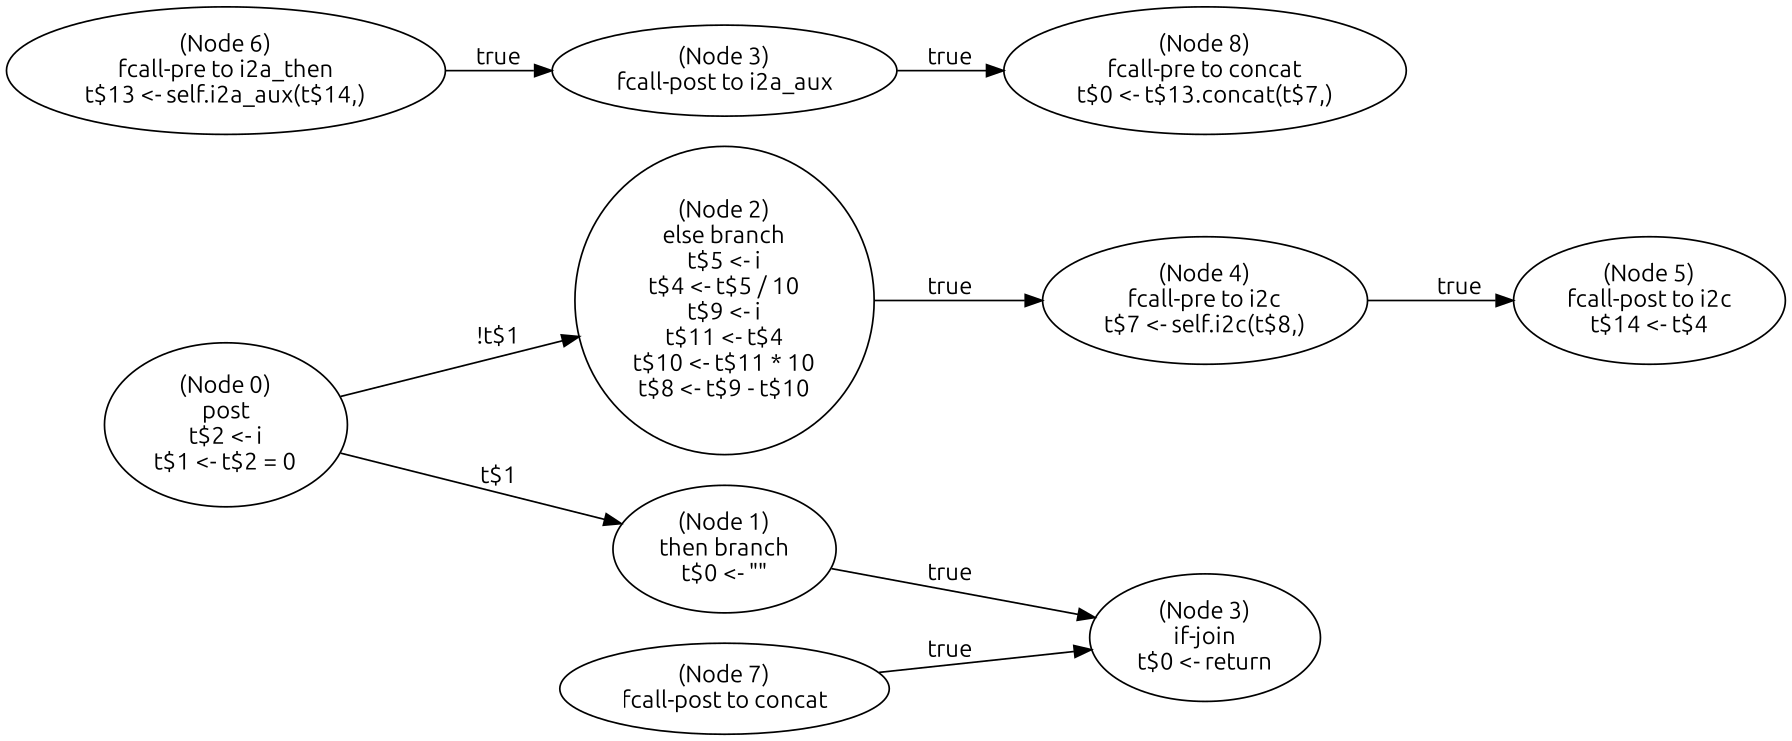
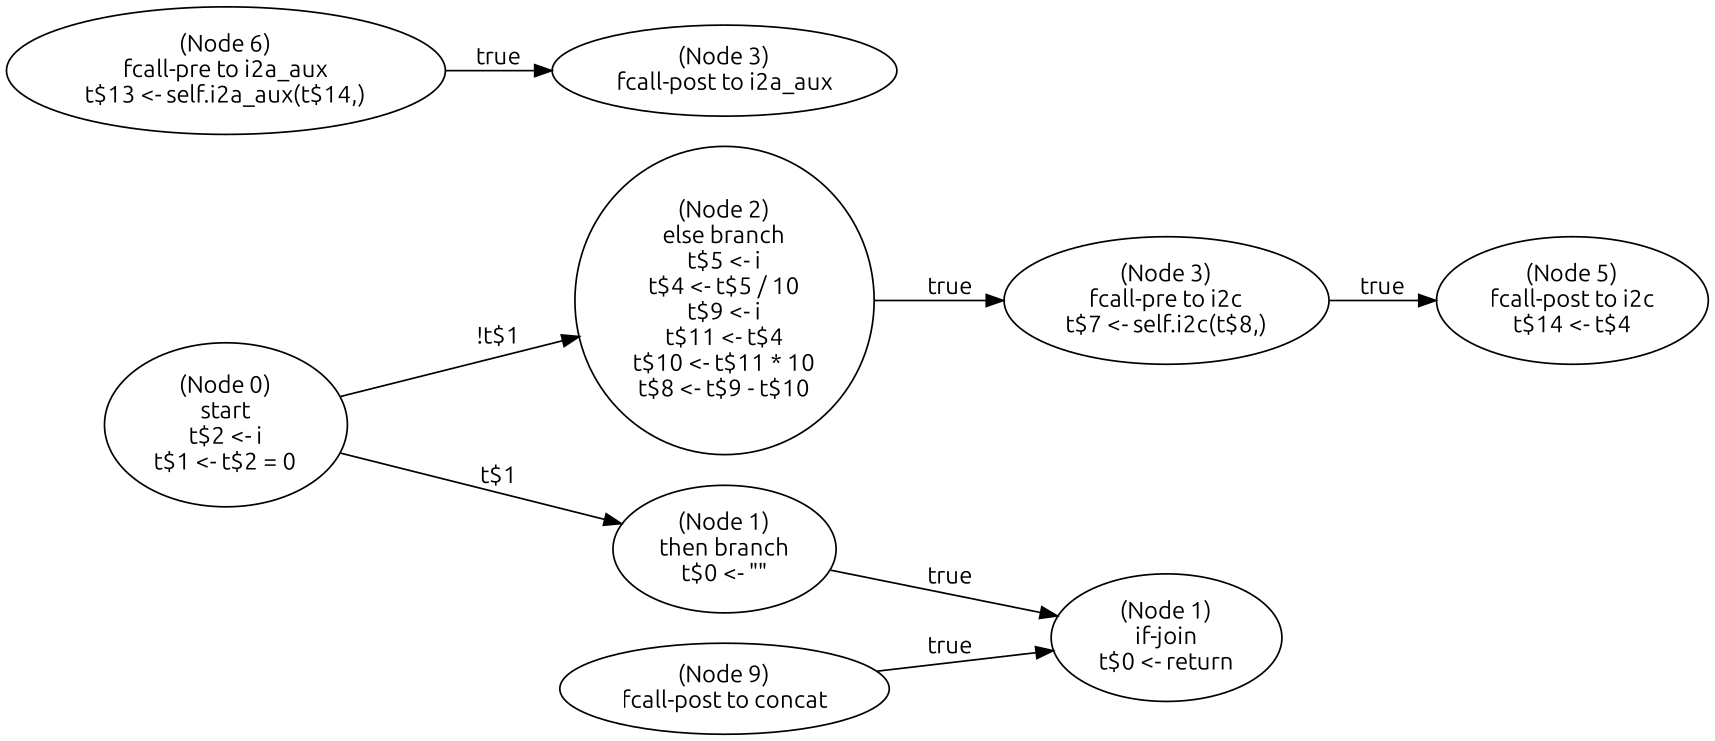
node "(Node 6) fcall-pre to i2a_then t$13 <- self.i2a_aux(t$14,)": label "(Node 6) fcall-pre to i2a_then t$13 <- self.i2a_aux(t$14,)" -> "(Node 6) fcall-pre to i2a_aux t$13 <- self.i2a_aux(t$14,)"
node "(Node 8) fcall-pre to concat t$0 <- t$13.concat(t$7,)": removed
node "(Node 4) fcall-pre to i2c t$7 <- self.i2c(t$8,)": label "(Node 4) fcall-pre to i2c t$7 <- self.i2c(t$8,)" -> "(Node 3) fcall-pre to i2c t$7 <- self.i2c(t$8,)"
node "(Node 0) post t$2 <- i t$1 <- t$2 = 0": label "(Node 0) post t$2 <- i t$1 <- t$2 = 0" -> "(Node 0) start t$2 <- i t$1 <- t$2 = 0"
node "(Node 3) if-join t$0 <- return": label "(Node 3) if-join t$0 <- return" -> "(Node 1) if-join t$0 <- return"
node "(Node 7) fcall-post to concat": label "(Node 7) fcall-post to concat" -> "(Node 9) fcall-post to concat"
